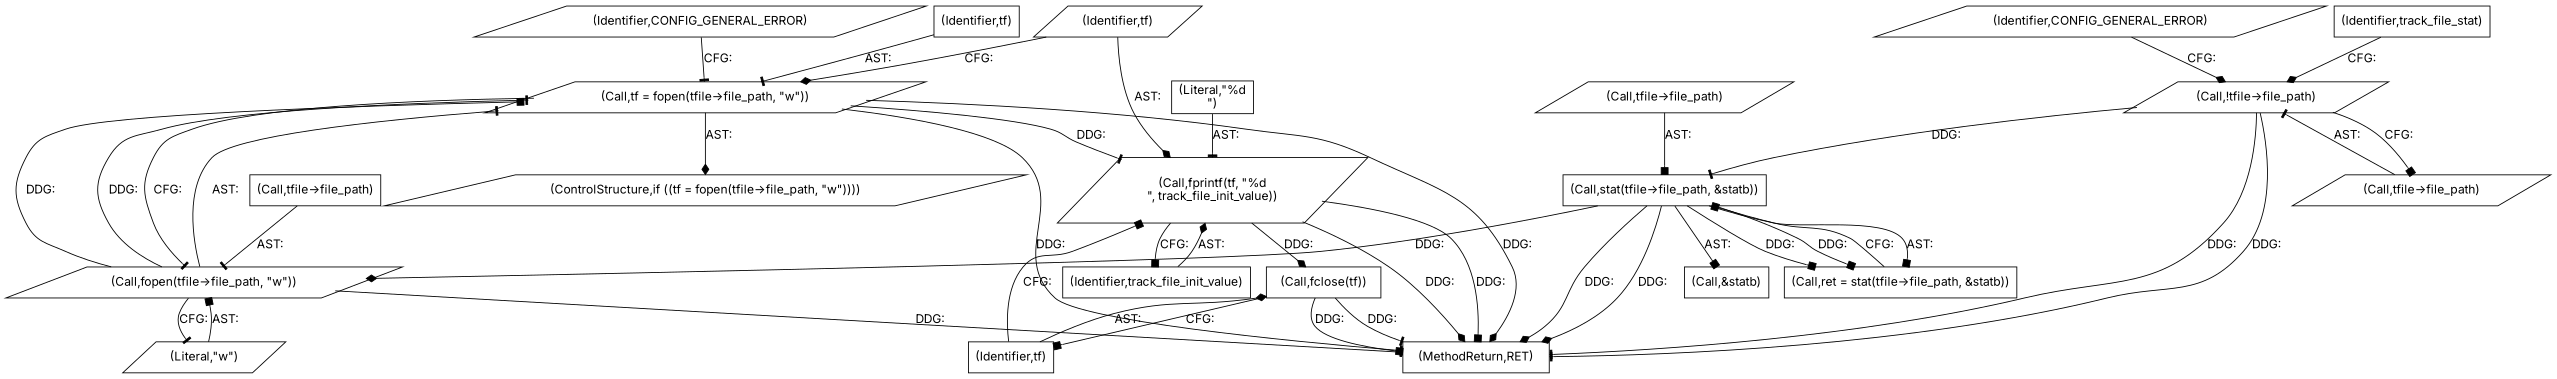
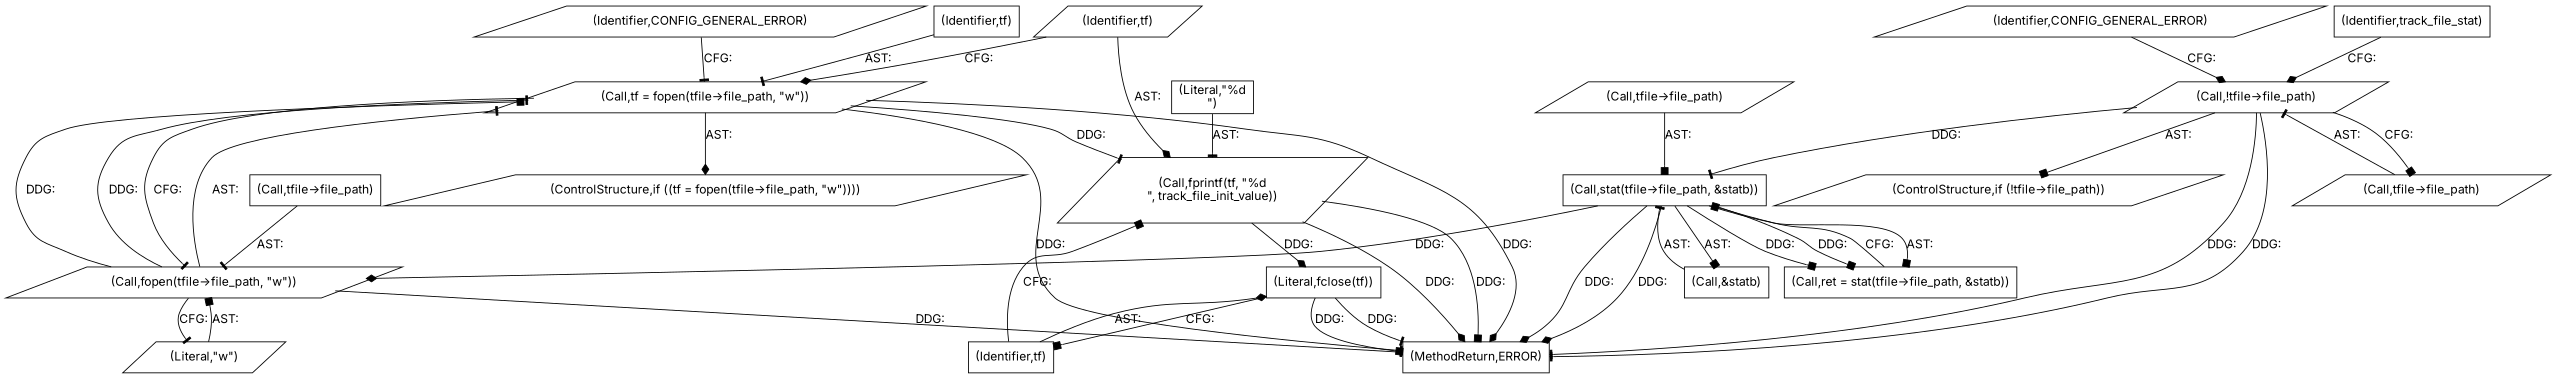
node "(ControlStructure,if (!tfile->file_path))": added
edge "(Call,&statb)" -> "(Call,stat(tfile->file_path, &statb))": added, label "AST:"
node "(Identifier,track_file_init_value)": removed
node "(Call,fclose(tf))": label "(Call,fclose(tf))" -> "(Literal,fclose(tf))"
node "(MethodReturn,RET)": label "(MethodReturn,RET)" -> "(MethodReturn,ERROR)"
